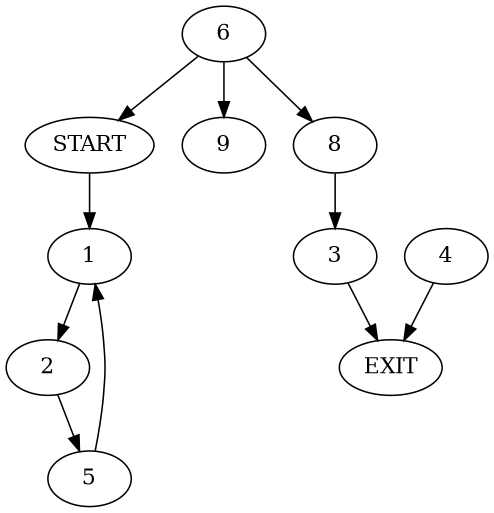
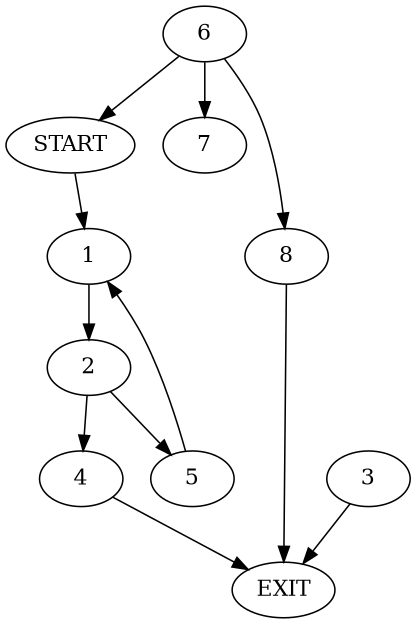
node "9": label "9" -> "7"
edge "8" -> "3": now "8" -> "EXIT"
edge "2" -> "4": added
